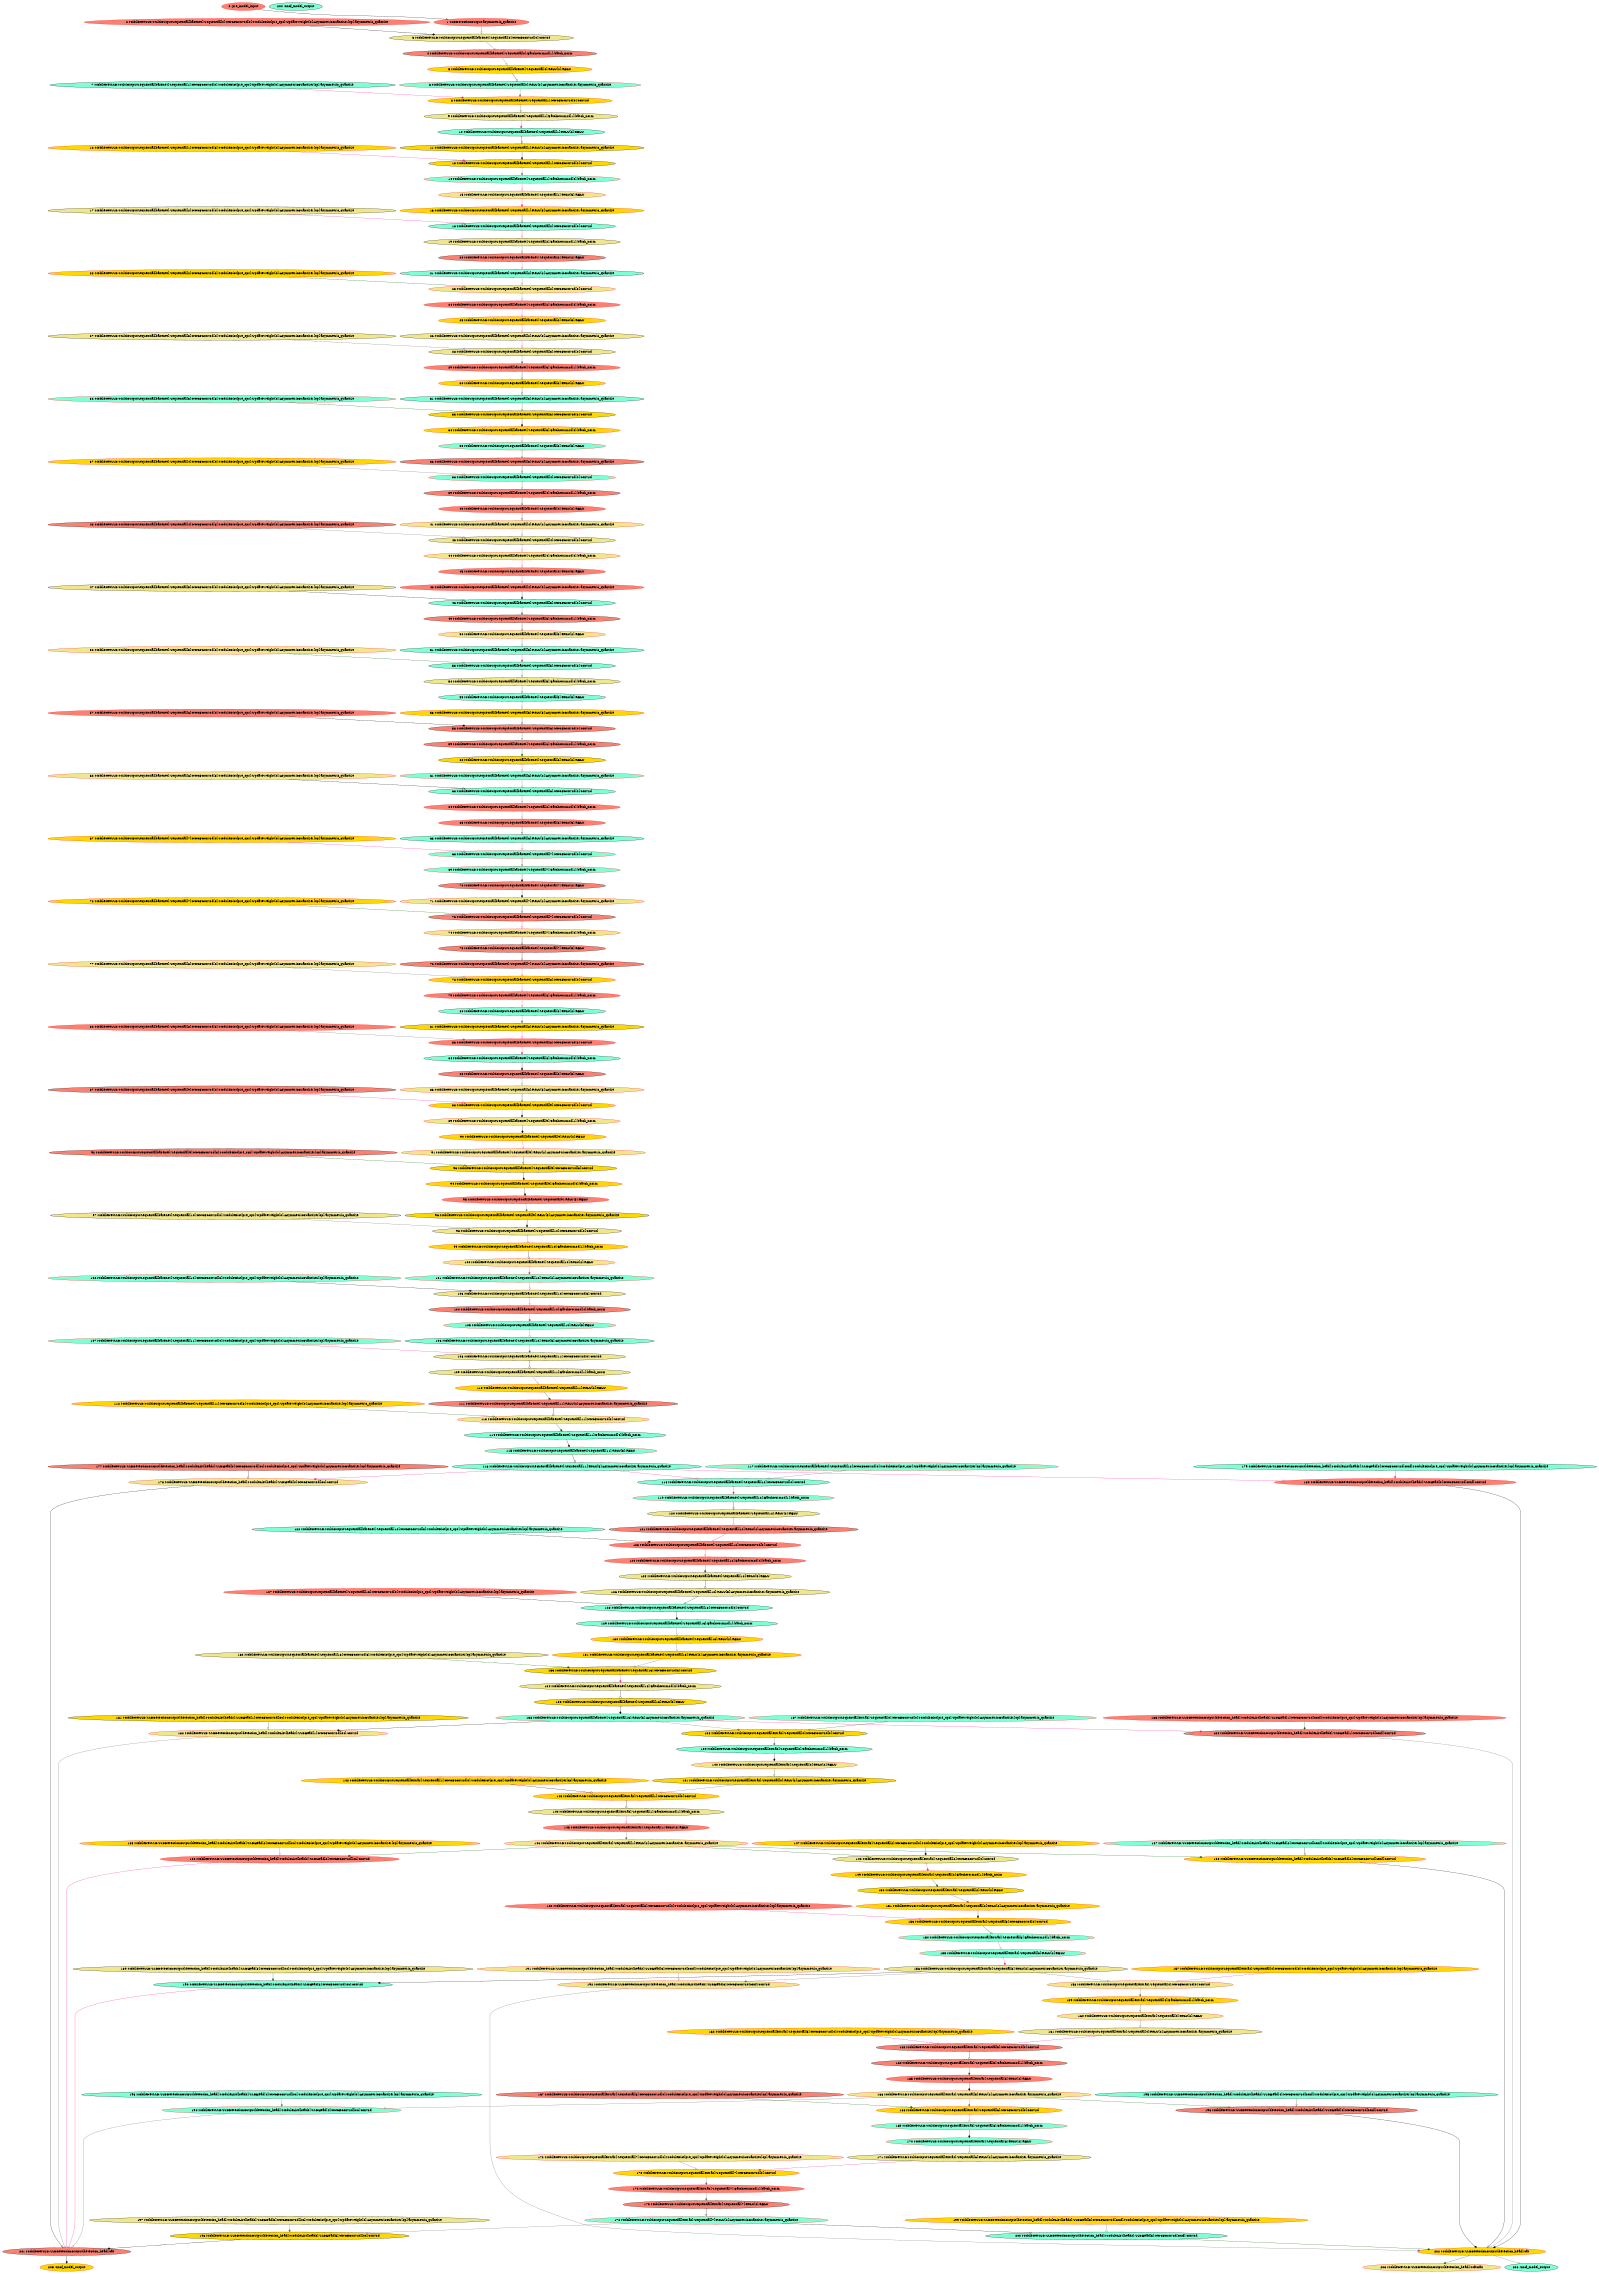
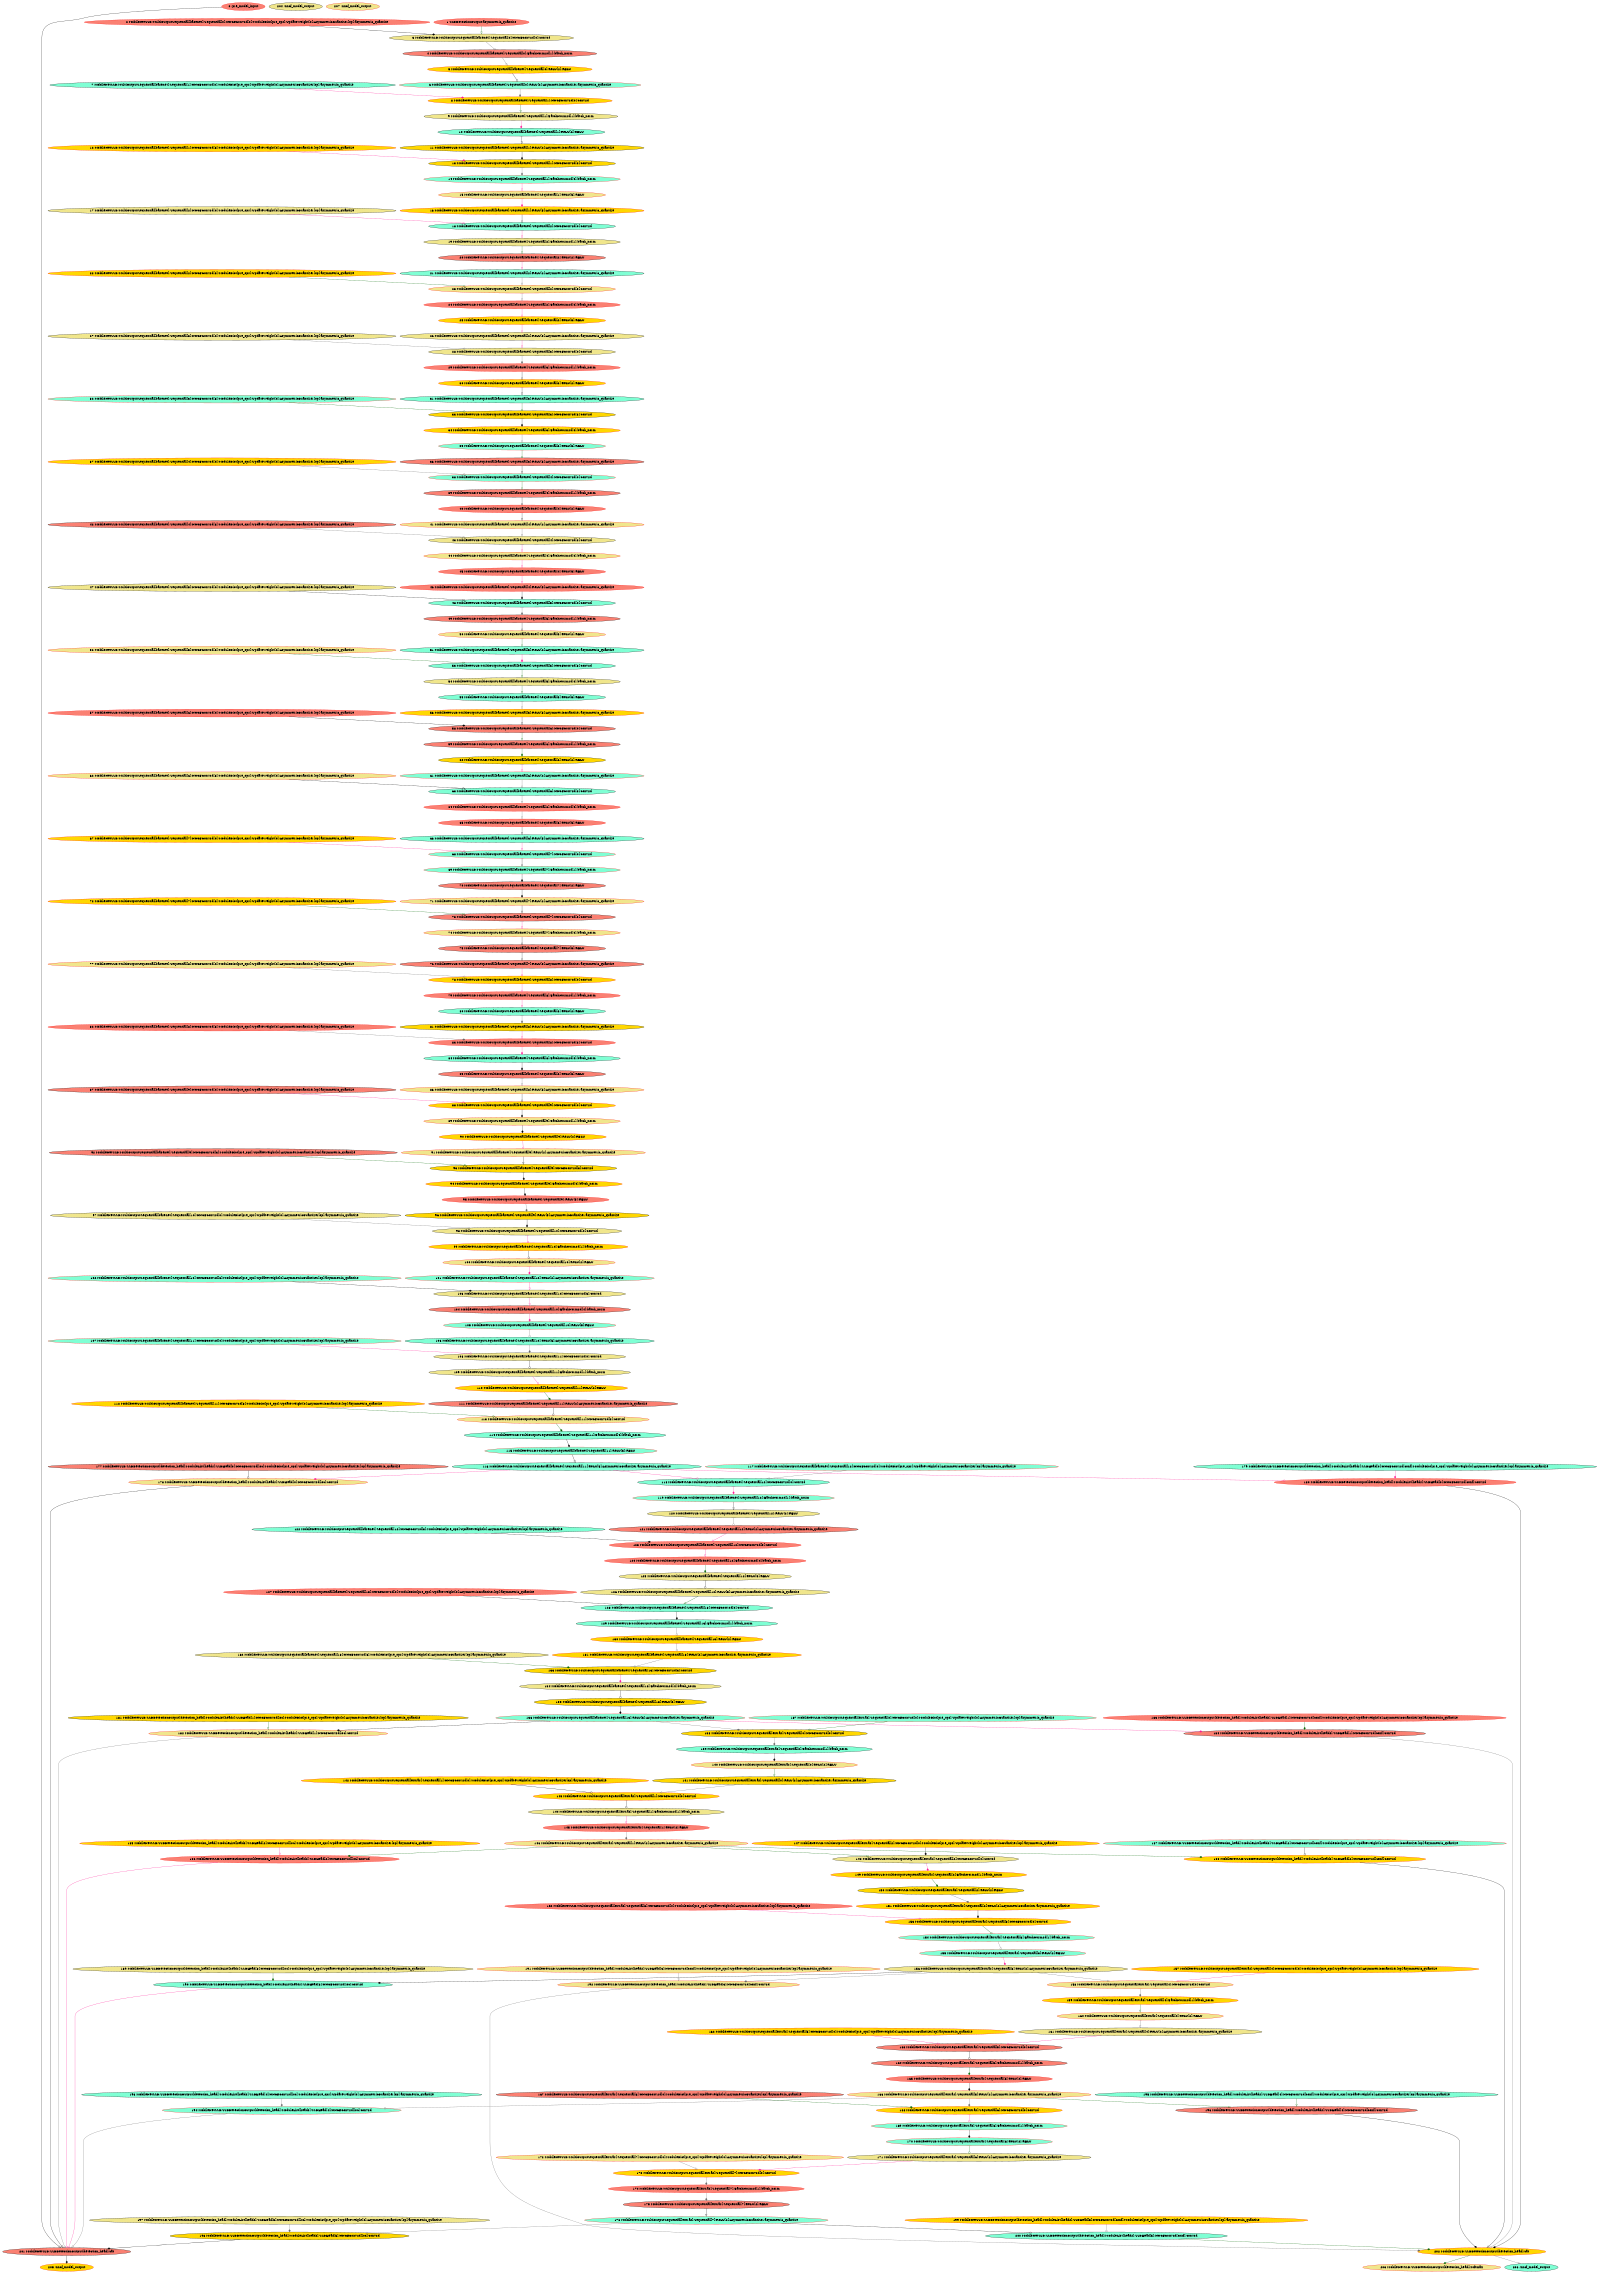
node "204 /nncf_model_output": fillcolor aquamarine -> khaki
node "207 /nncf_model_output": added
edge "0 /pre_model_input" -> "1 SSDDetectionOutput/asymmetric_quantize": now "0 /pre_model_input" -> "201 MobileNetSSD/SSDDetectionOutput[detection_head]/cat"
